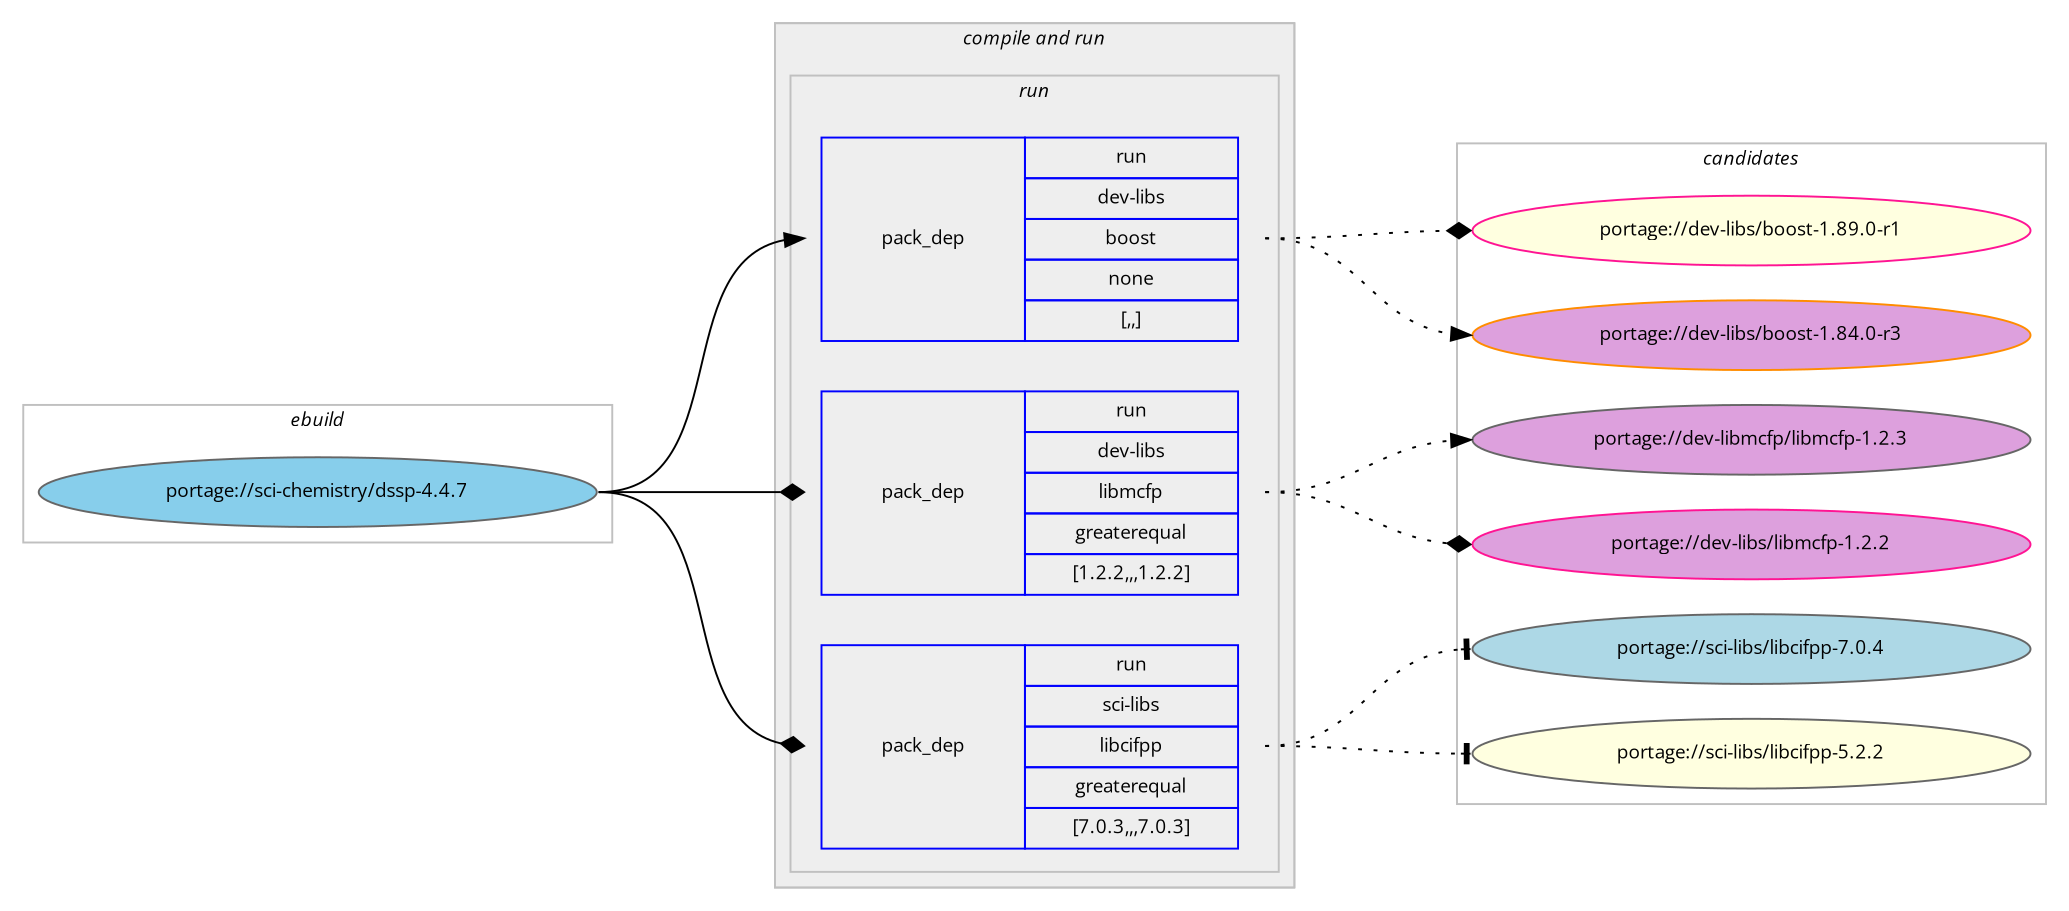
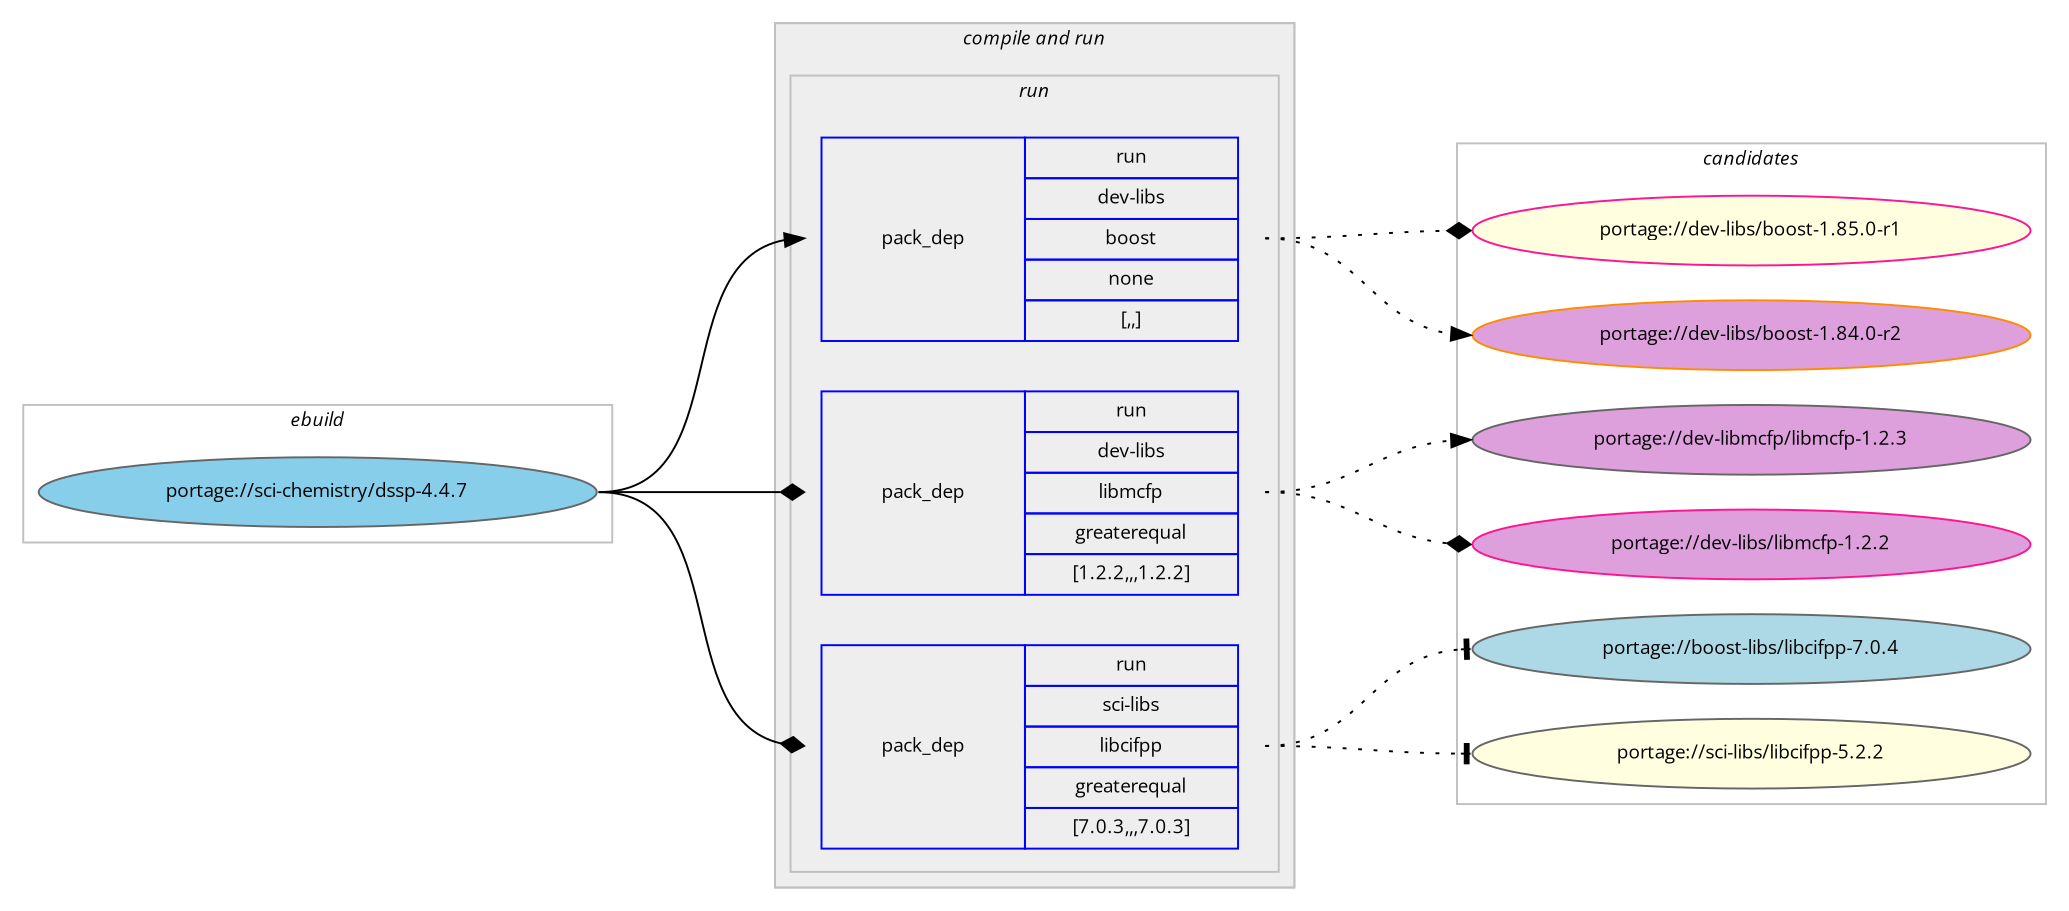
node "portage://dev-libs/boost-1.89.0-r1": label "portage://dev-libs/boost-1.89.0-r1" -> "portage://dev-libs/boost-1.85.0-r1"
node "portage://dev-libs/boost-1.84.0-r3": label "portage://dev-libs/boost-1.84.0-r3" -> "portage://dev-libs/boost-1.84.0-r2"
node "portage://sci-libs/libcifpp-7.0.4": label "portage://sci-libs/libcifpp-7.0.4" -> "portage://boost-libs/libcifpp-7.0.4"
